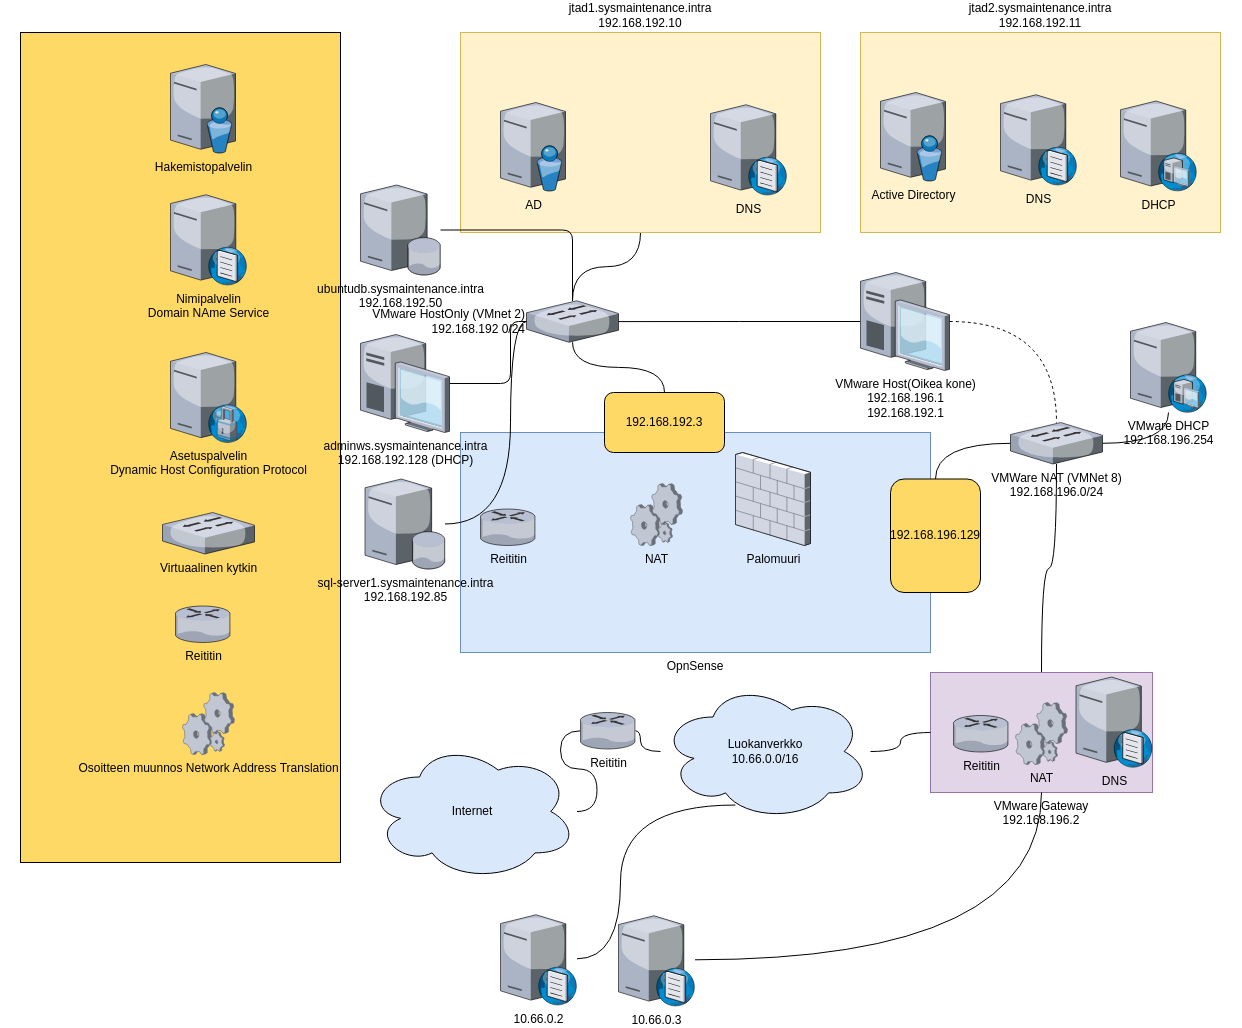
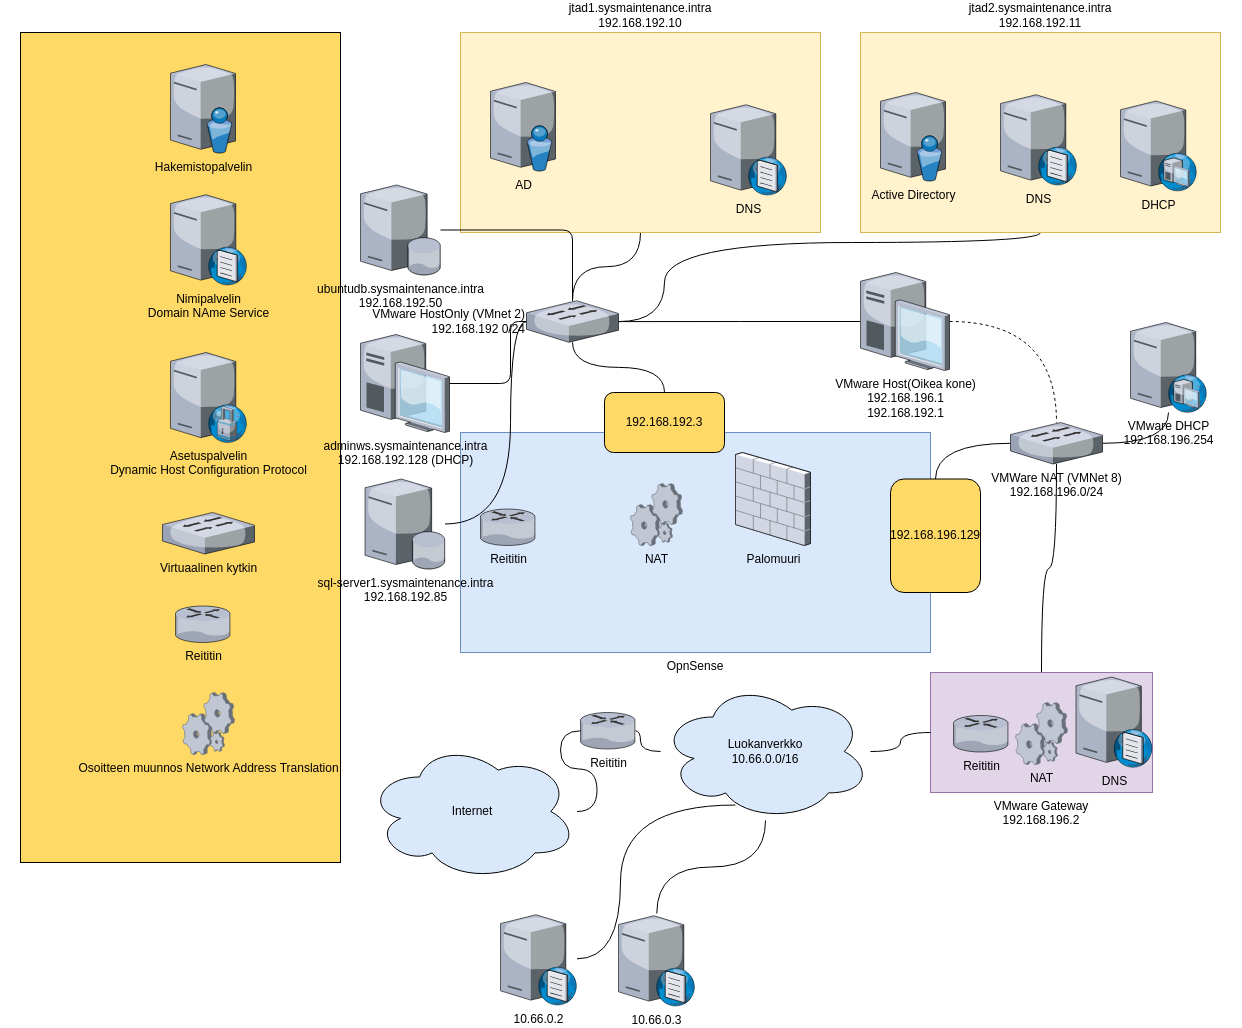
node "AD": moved (533, 147) -> (523, 127)
edge "jtad2.sysmaintenance.intra 192.168.192.11" -- "VMware HostOnly (VMnet 2) 192.168.192 0/24": added
edge "VMware Gateway 192.168.196.2" -- "10.66.0.3": now "Luokanverkko 10.66.0.0/16" -- "10.66.0.3"
